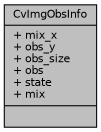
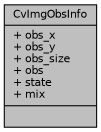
node "CvImgObsInfo": text "+ mix_x" -> "+ obs_x"
